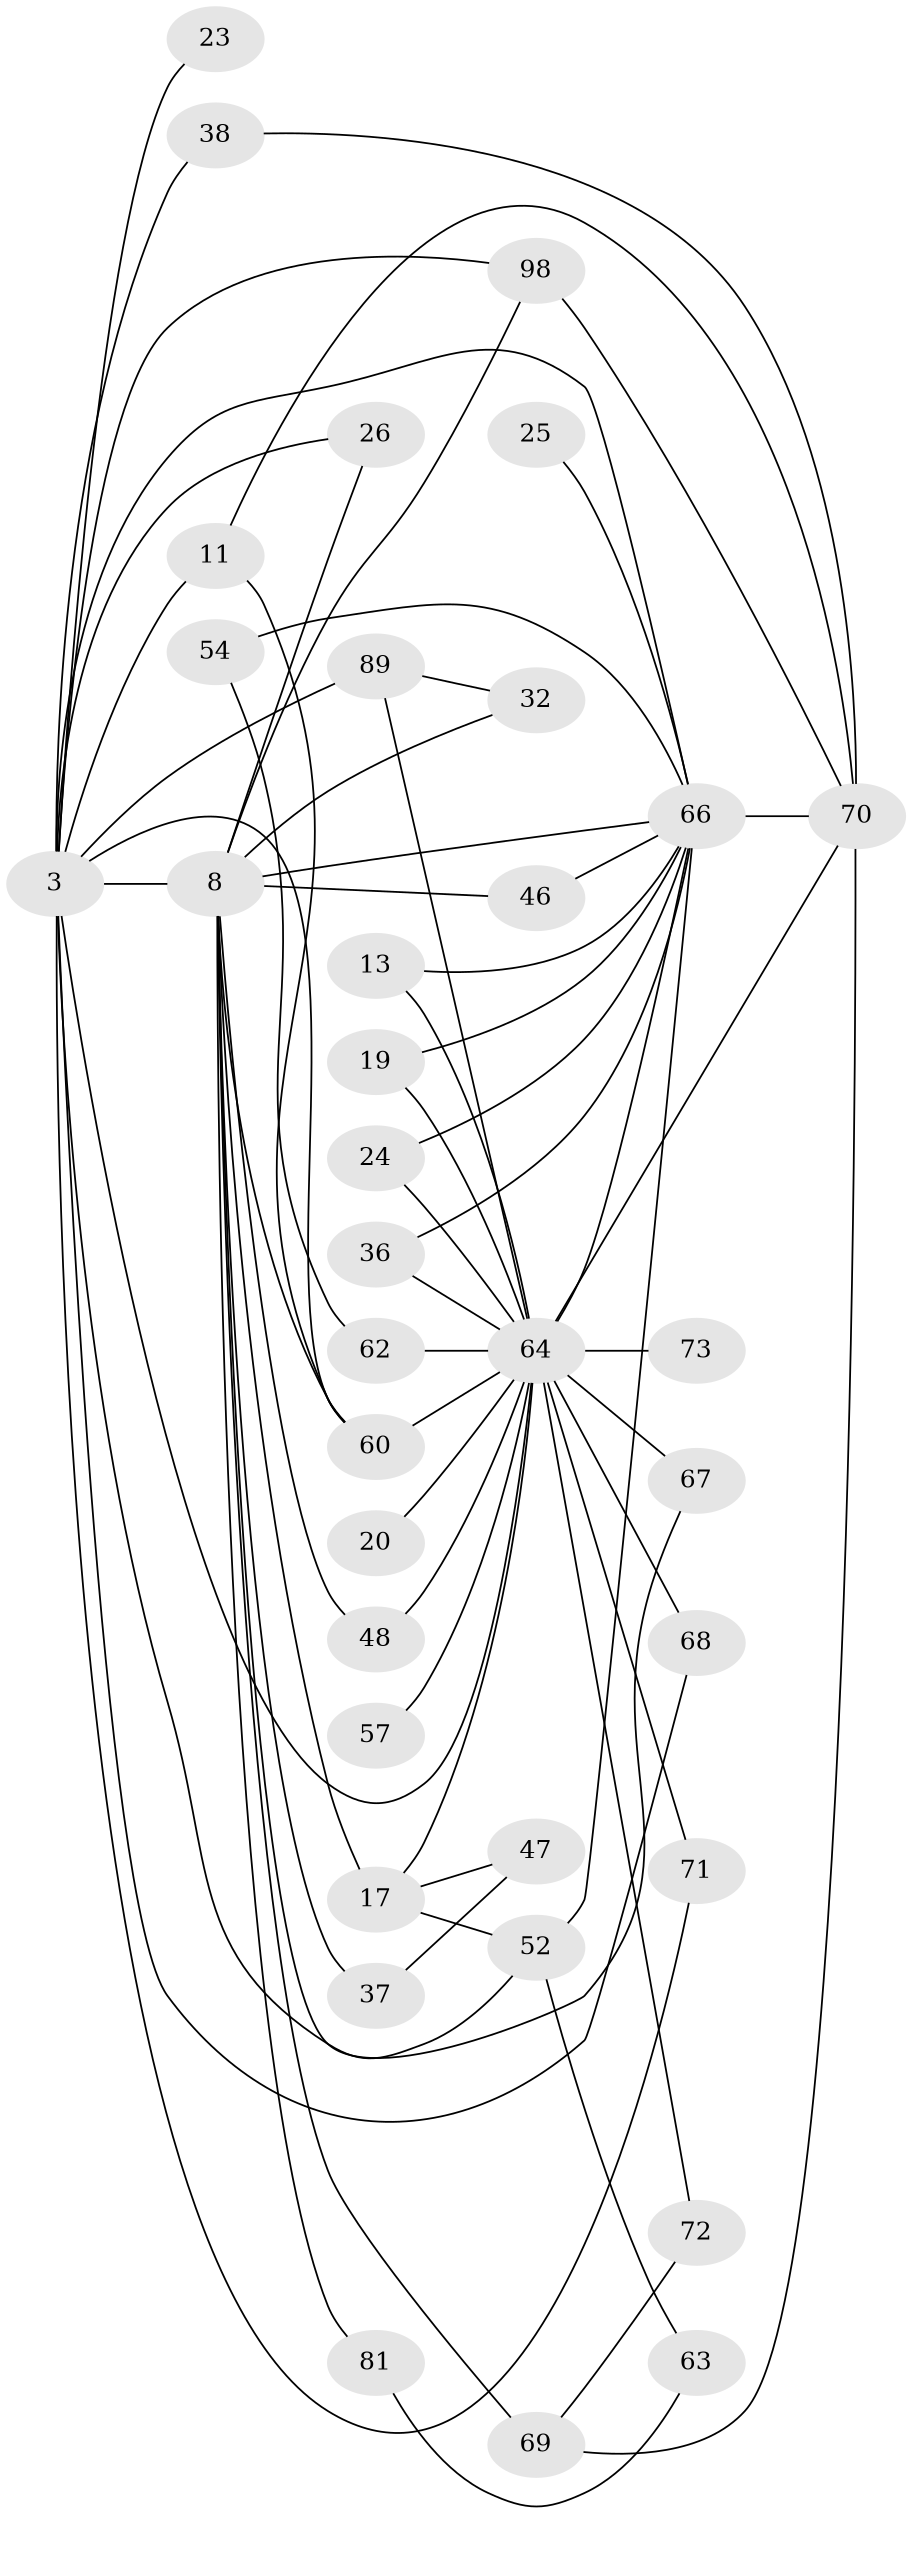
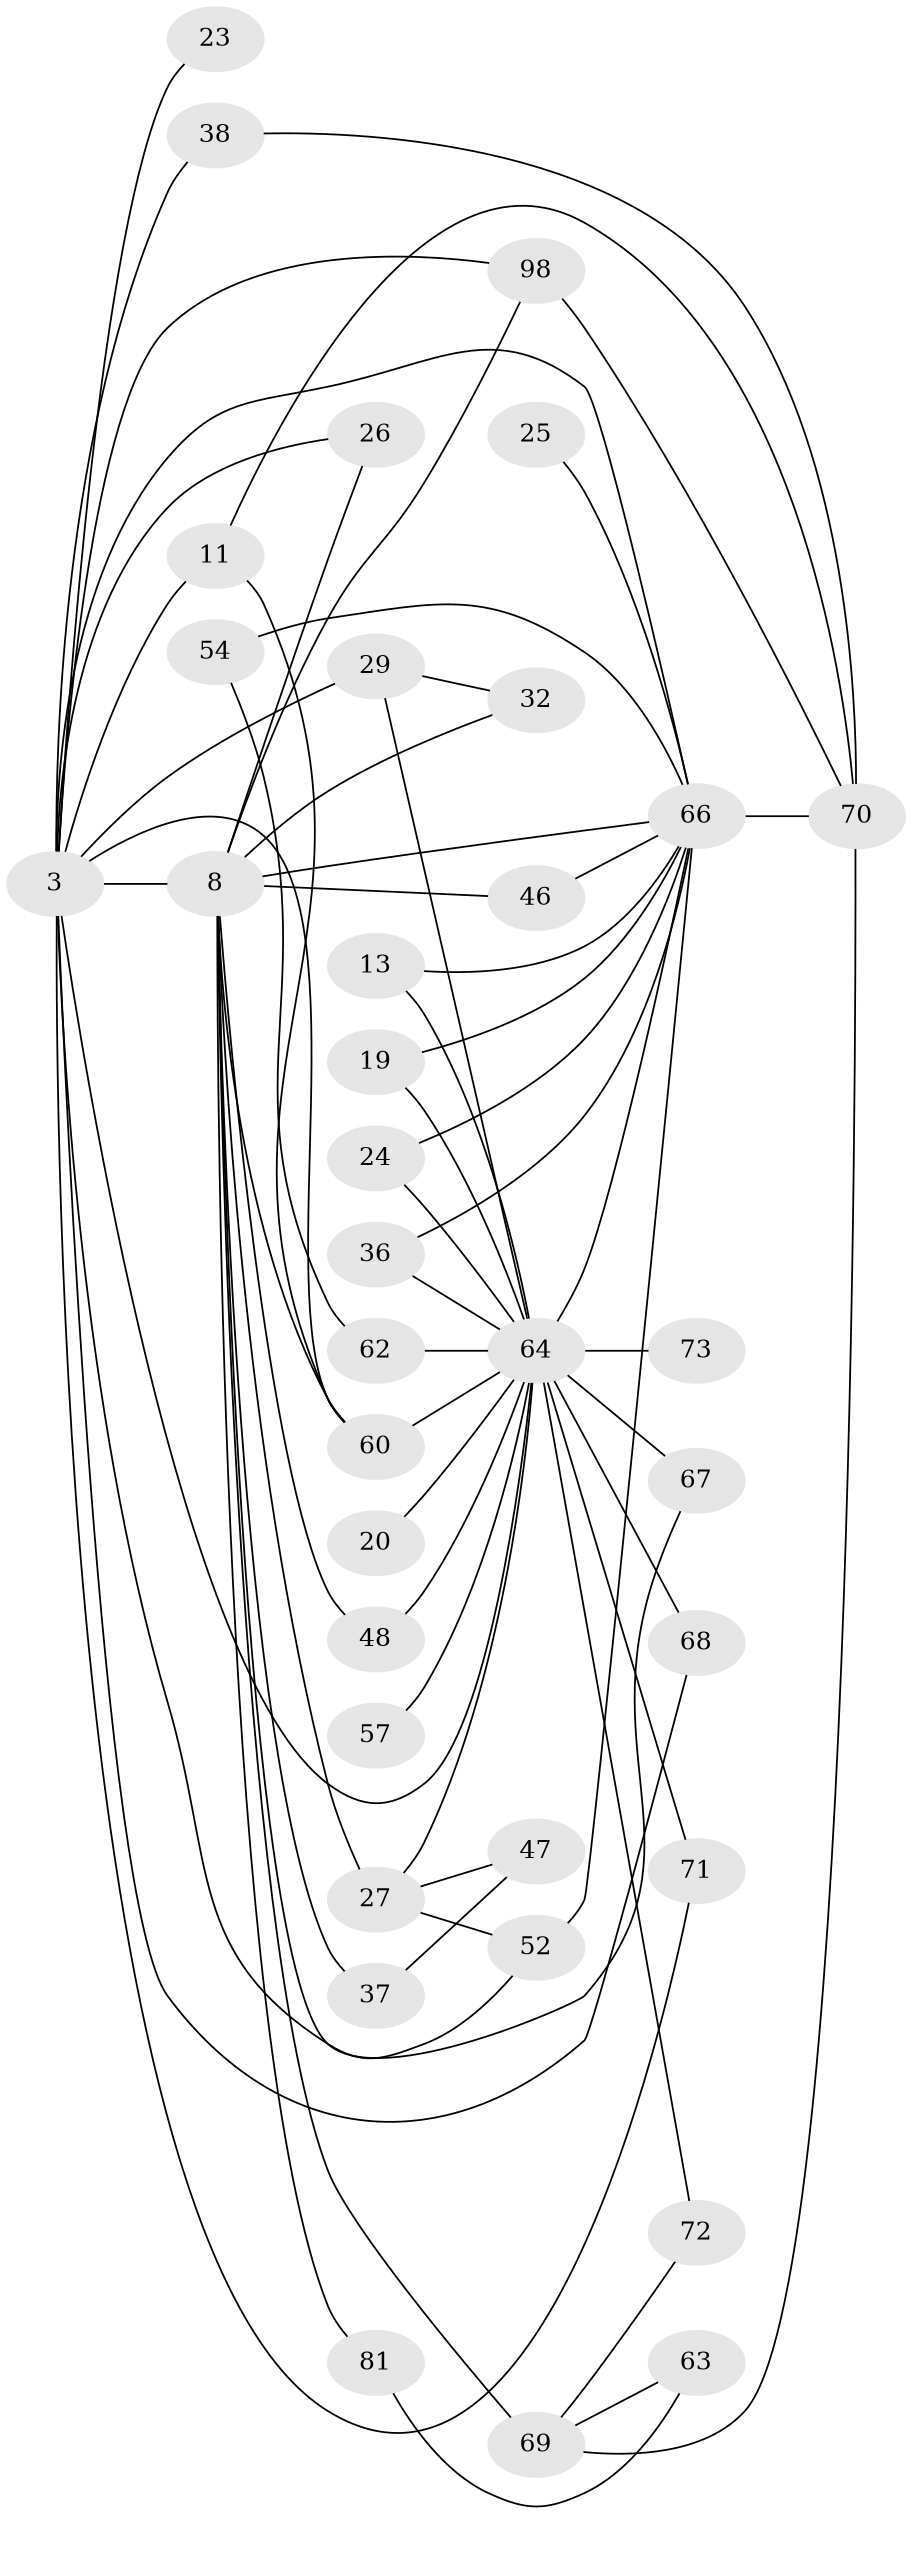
node "89": label "89" -> "29"
edge "70" -- "64": removed
node "17": label "17" -> "27"
edge "52" -- "63": now "69" -- "63"
